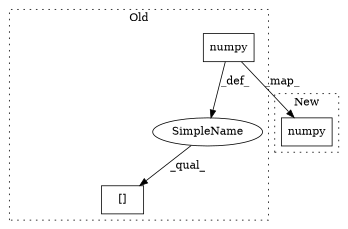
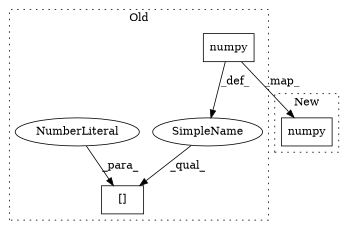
node "NumberLiteral": added
